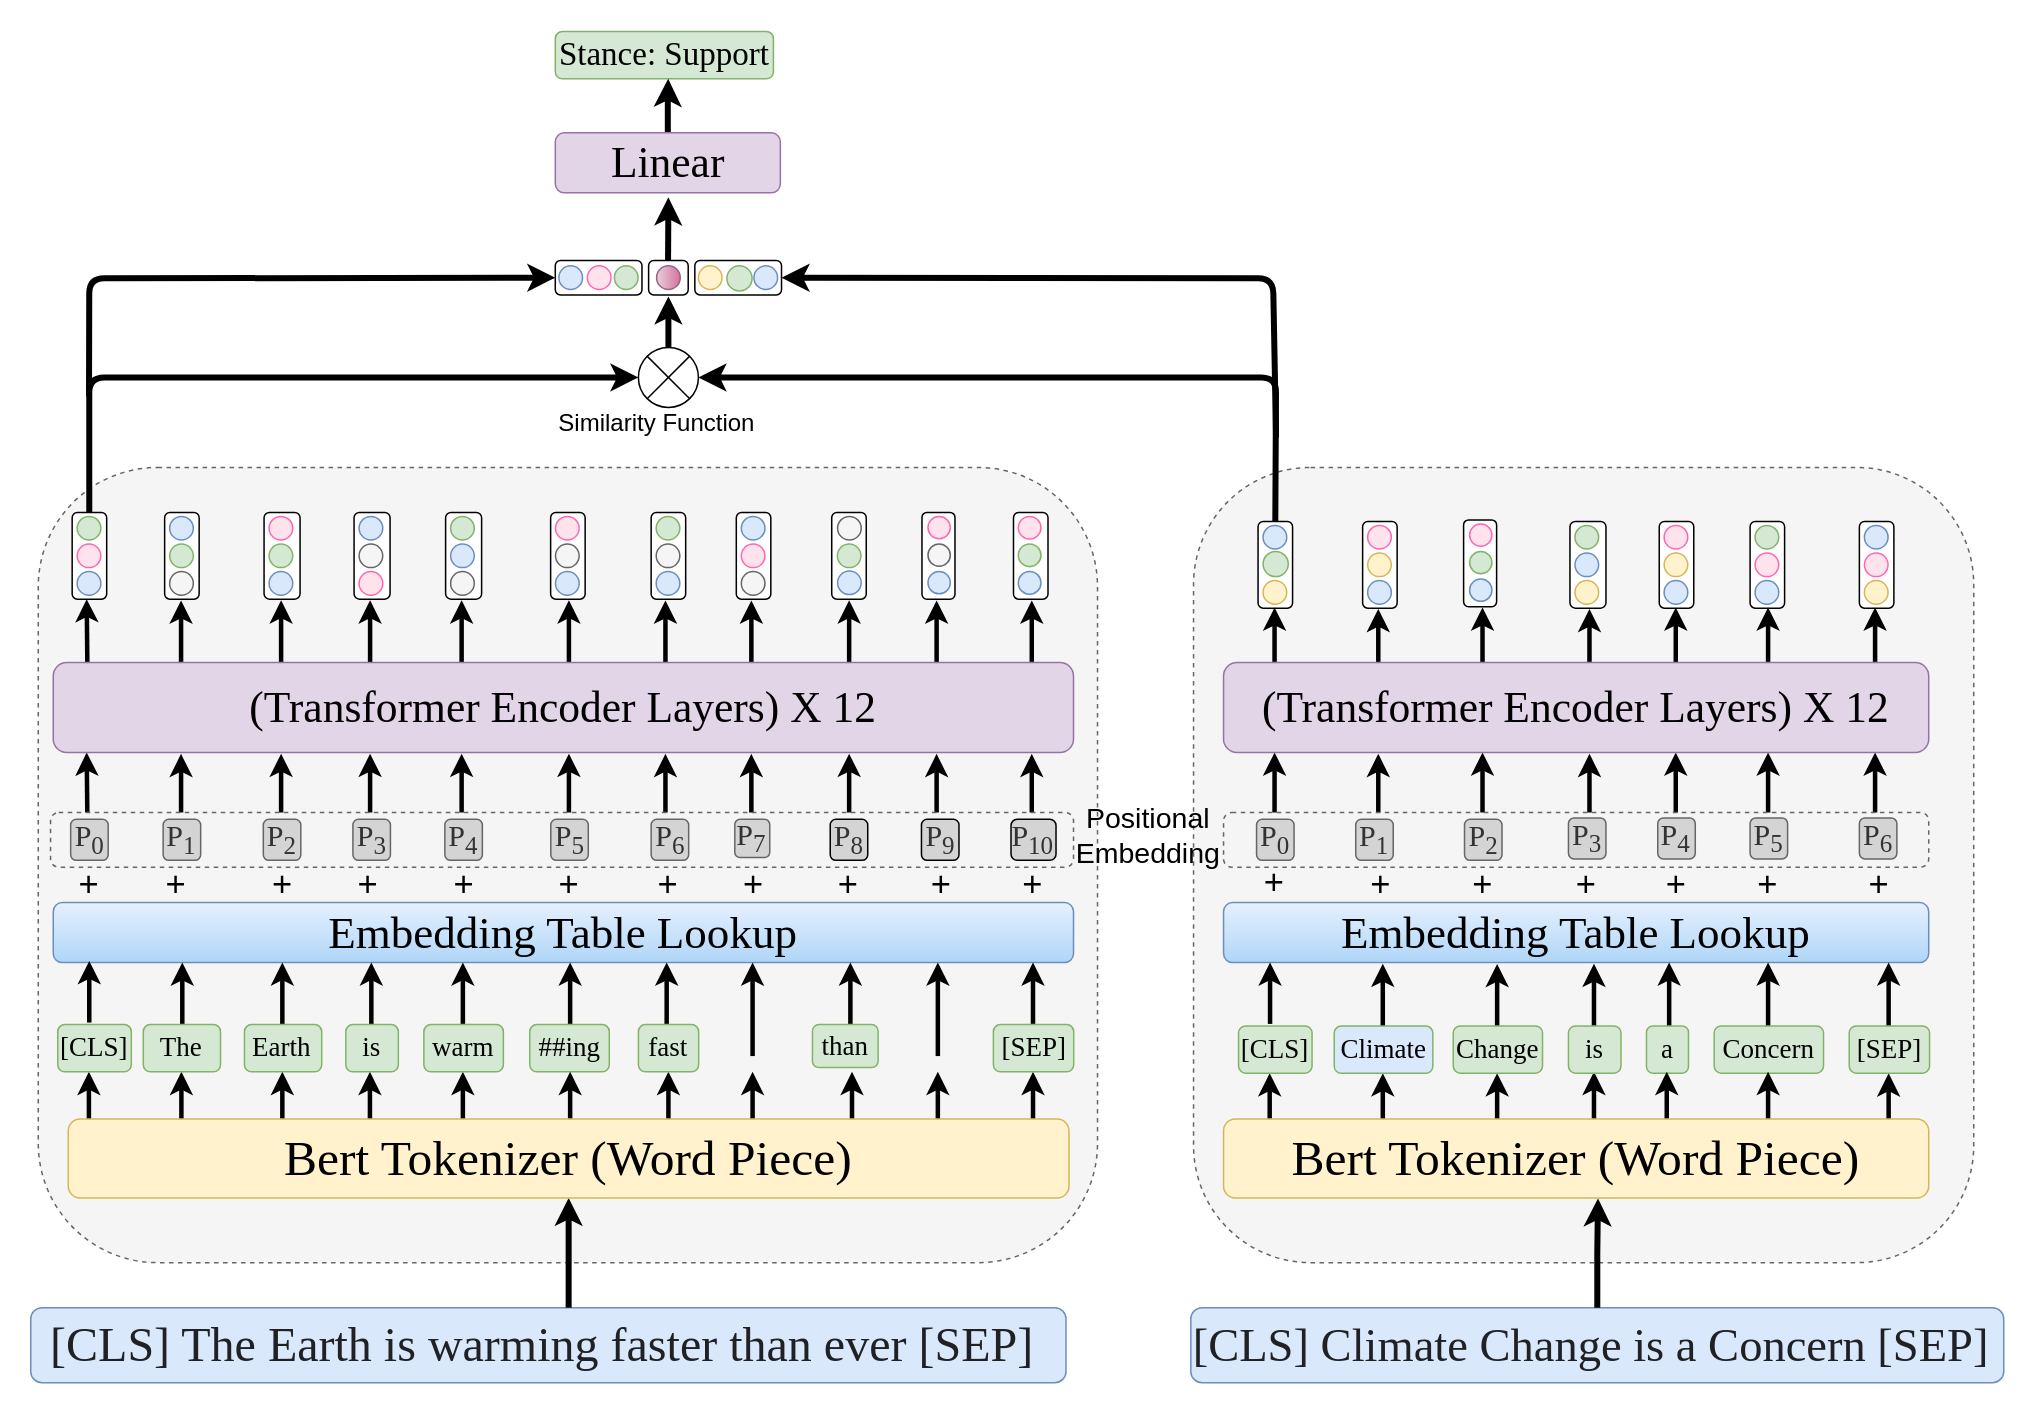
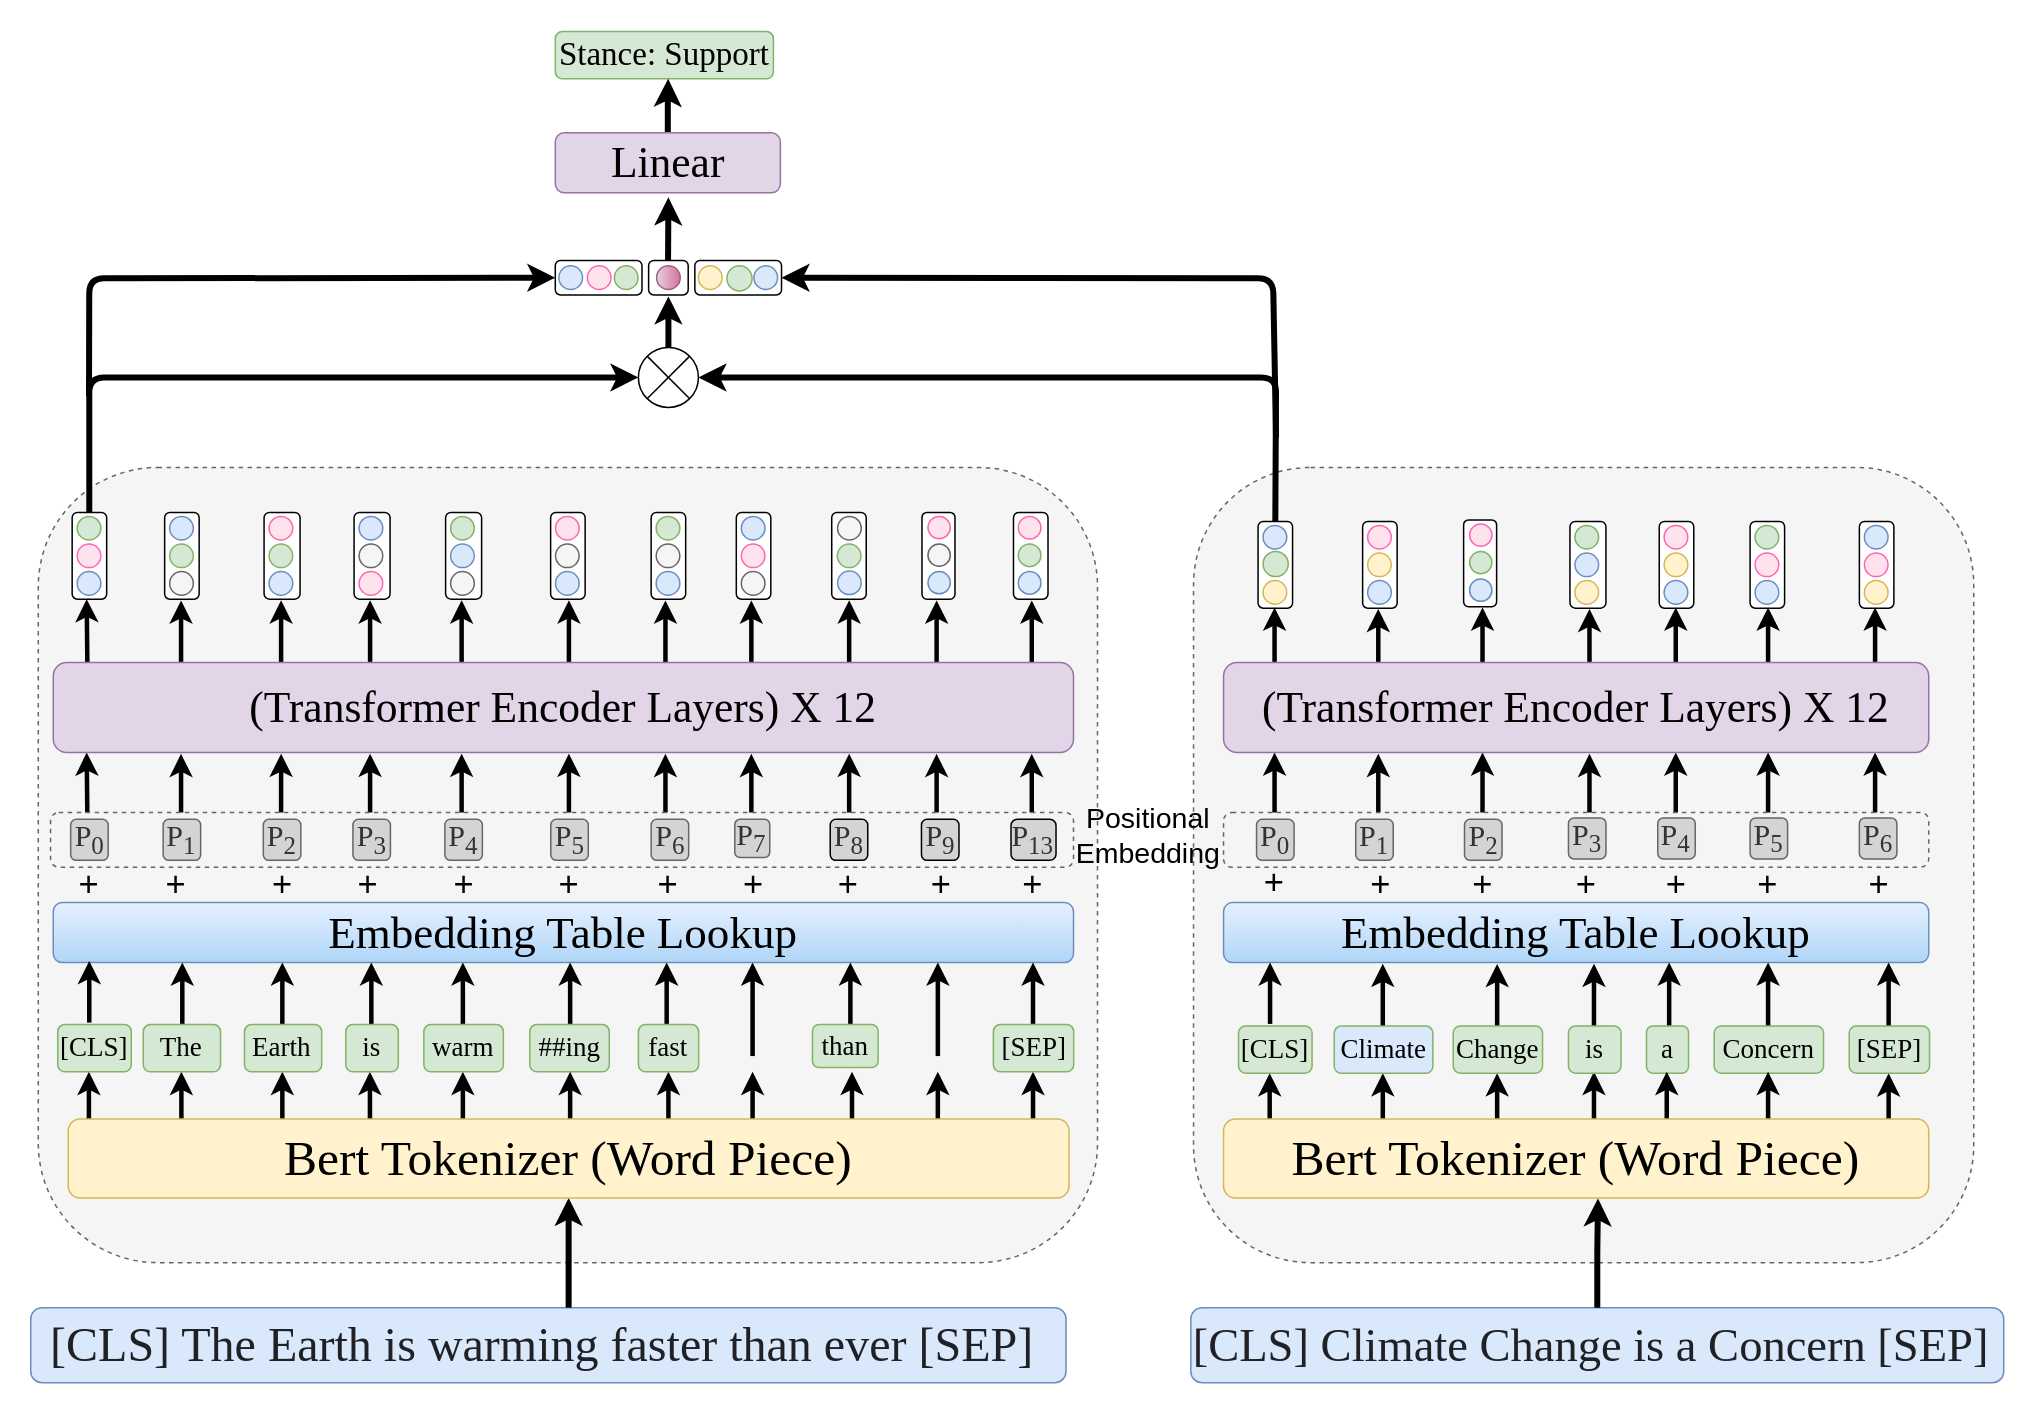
node "Similarity Function": removed
node "P10": label "P10" -> "P13"
